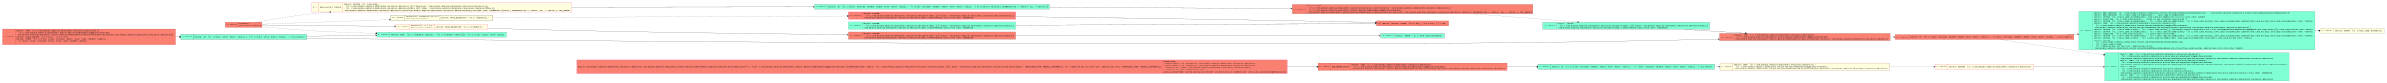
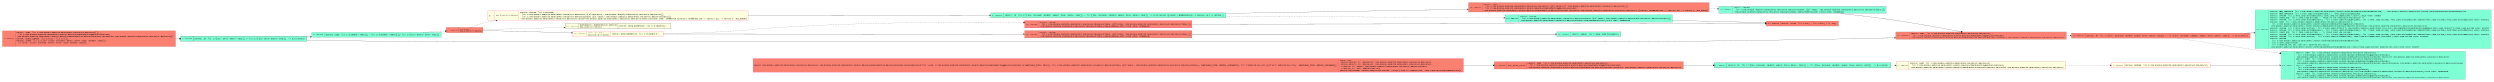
node "18: 0x0049": text "ExcHandler: EOFException null" -> "ExcHandler: EOFException android"
edge "18: 0x0049" -> "19: 0x004a": now "20: 0x004e" -> "19: 0x004a"
edge "9: 0x0013" -> "16: 0x0043": added
node "20: 0x004e": text "ExcHandler: all null" -> "Util: all null"
edge "7: 0x000f" -> "6: 0x000d": reversed
node "15: 0x0042": removed
